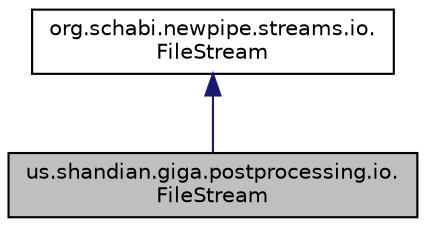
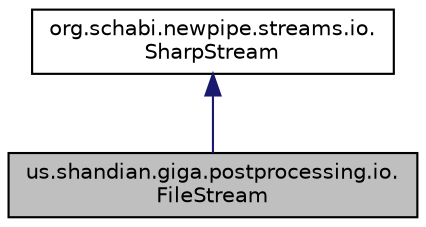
node "org.schabi.newpipe.streams.io. FileStream": label "org.schabi.newpipe.streams.io. FileStream" -> "org.schabi.newpipe.streams.io. SharpStream"
